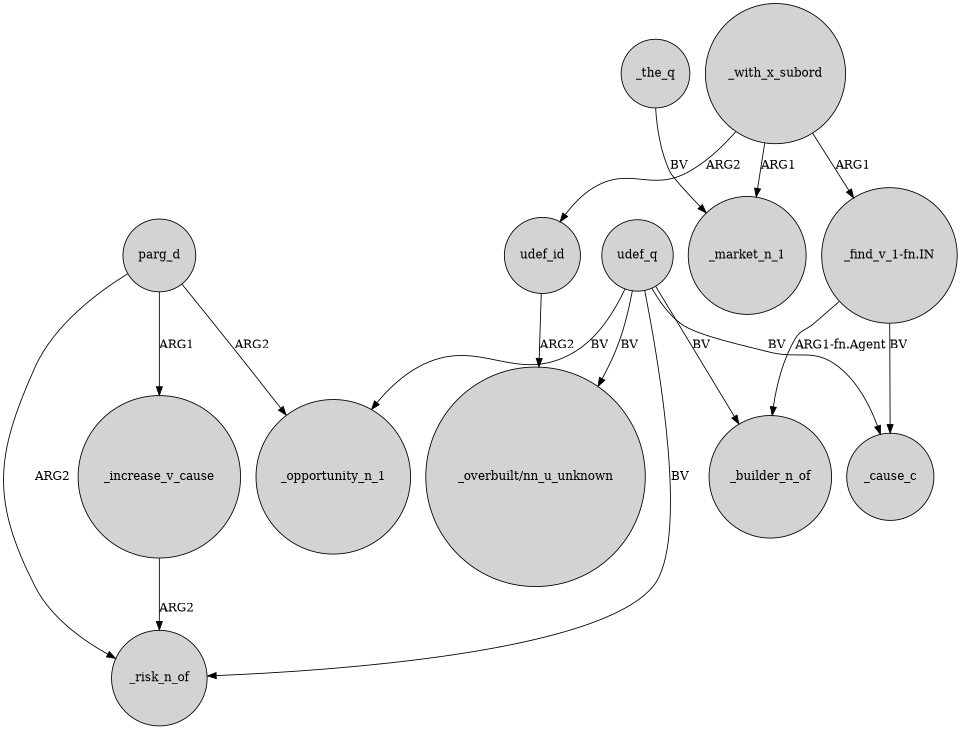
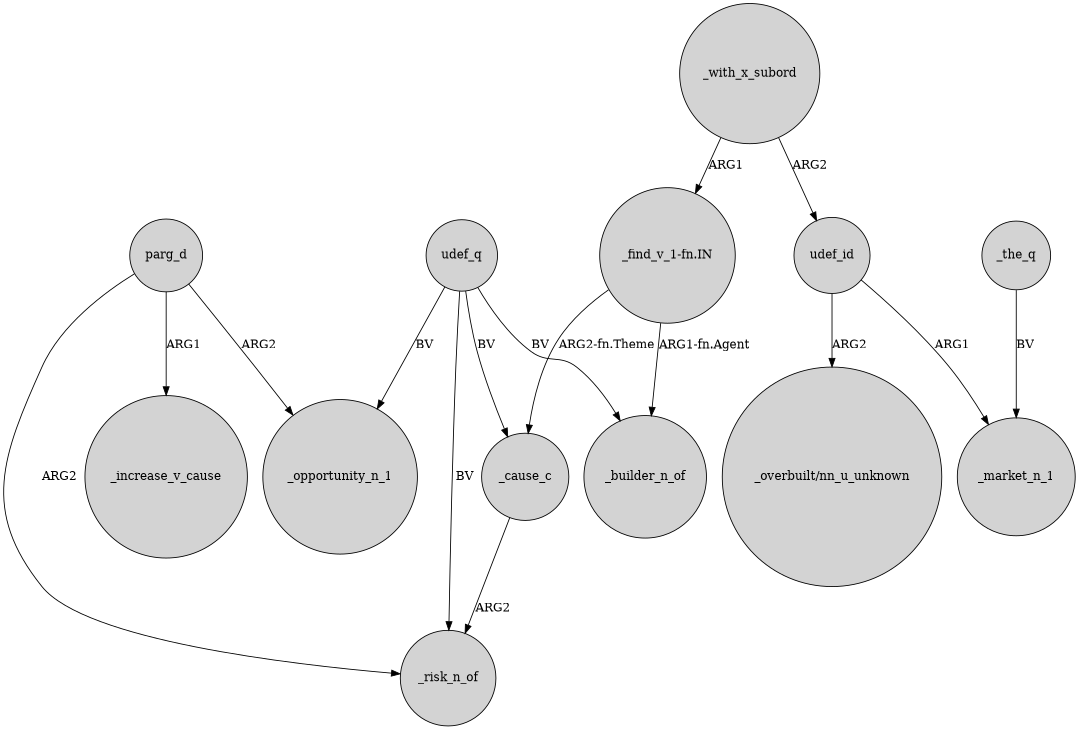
edge "_with_x_subord" -> "_market_n_1": now "udef_id" -> "_market_n_1"
edge "udef_q" -> "_overbuilt/nn_u_unknown": removed, label "BV"
edge "_find_v_1-fn.IN" -> "_cause_c": label "BV" -> "ARG2-fn.Theme"
edge "_increase_v_cause" -> "_risk_n_of": now "_cause_c" -> "_risk_n_of"
